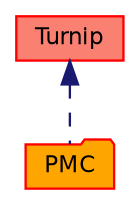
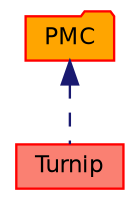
edge "PMC" -> "Turnip": reversed
